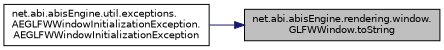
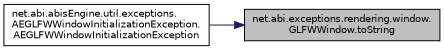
node "net.abi.abisEngine.rendering.window. GLFWWindow.toString": label "net.abi.abisEngine.rendering.window. GLFWWindow.toString" -> "net.abi.exceptions.rendering.window. GLFWWindow.toString"
